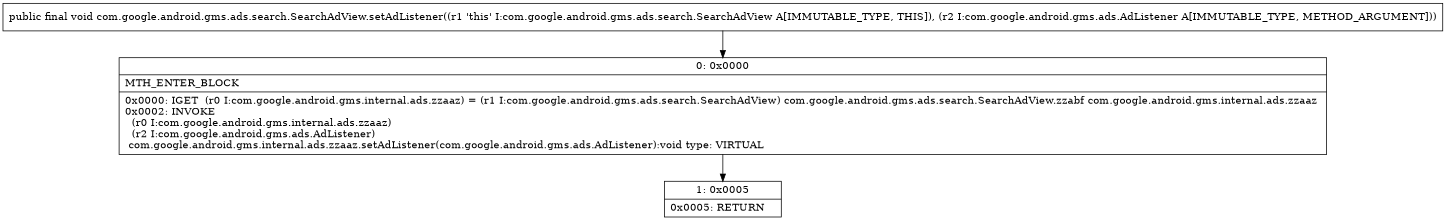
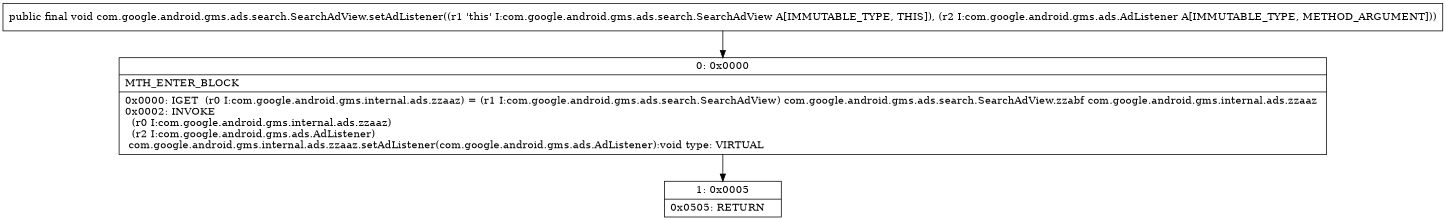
node "1: 0x0005": text "0x0005: RETURN" -> "0x0505: RETURN"
